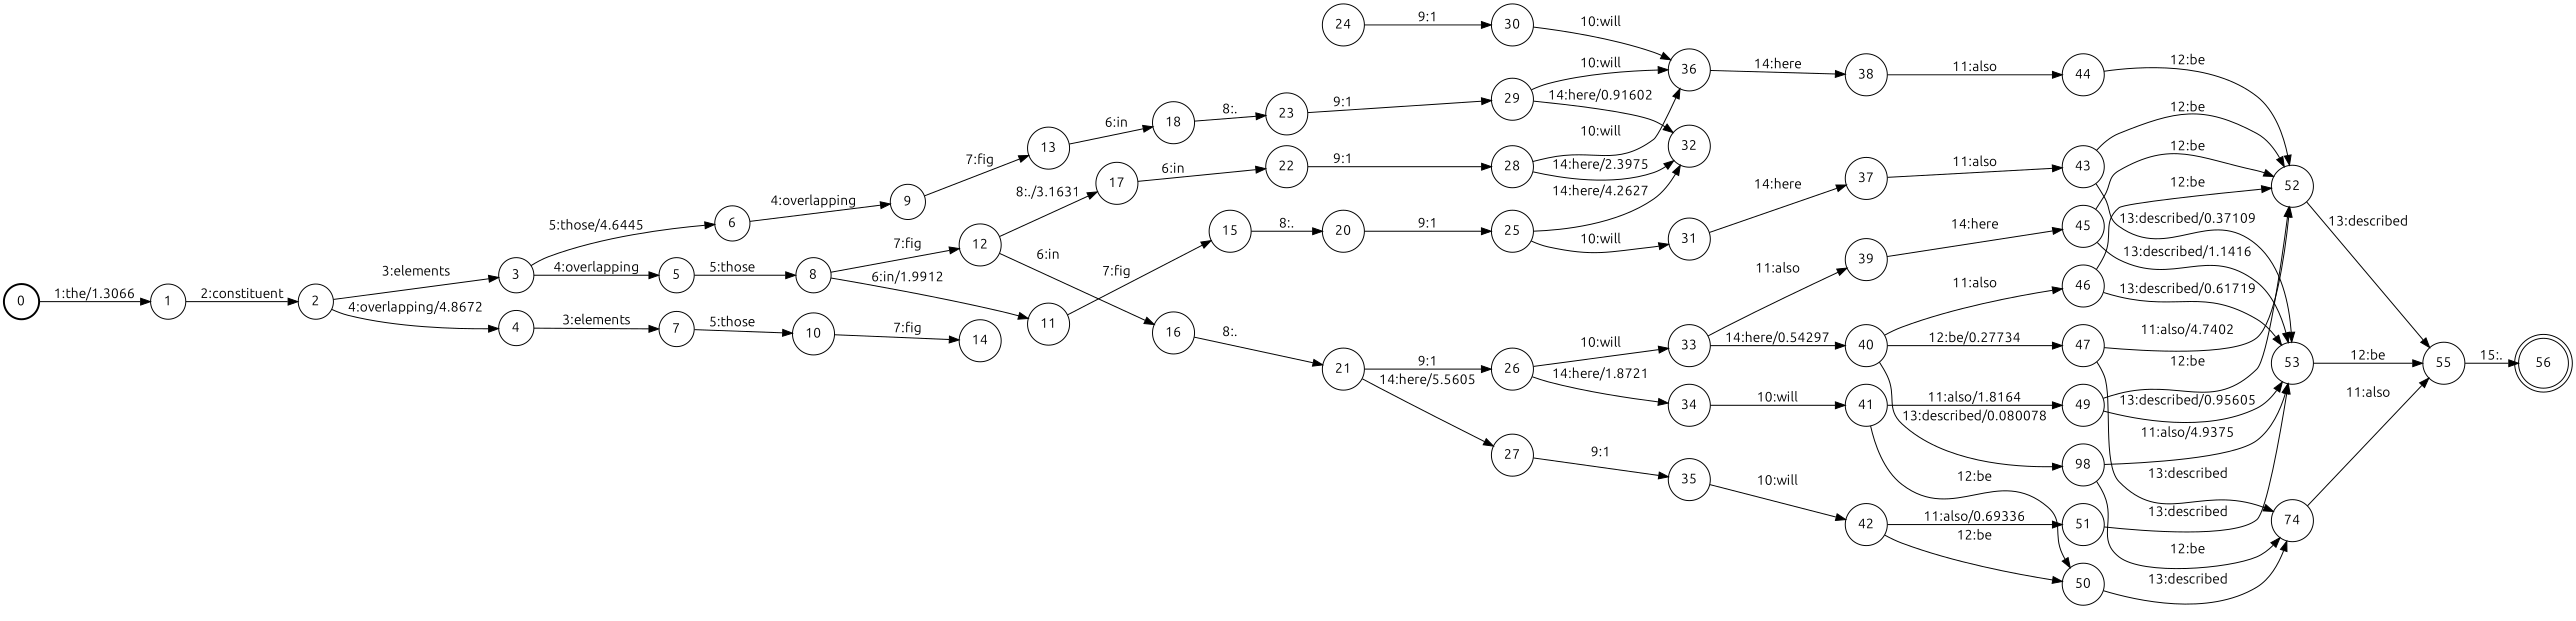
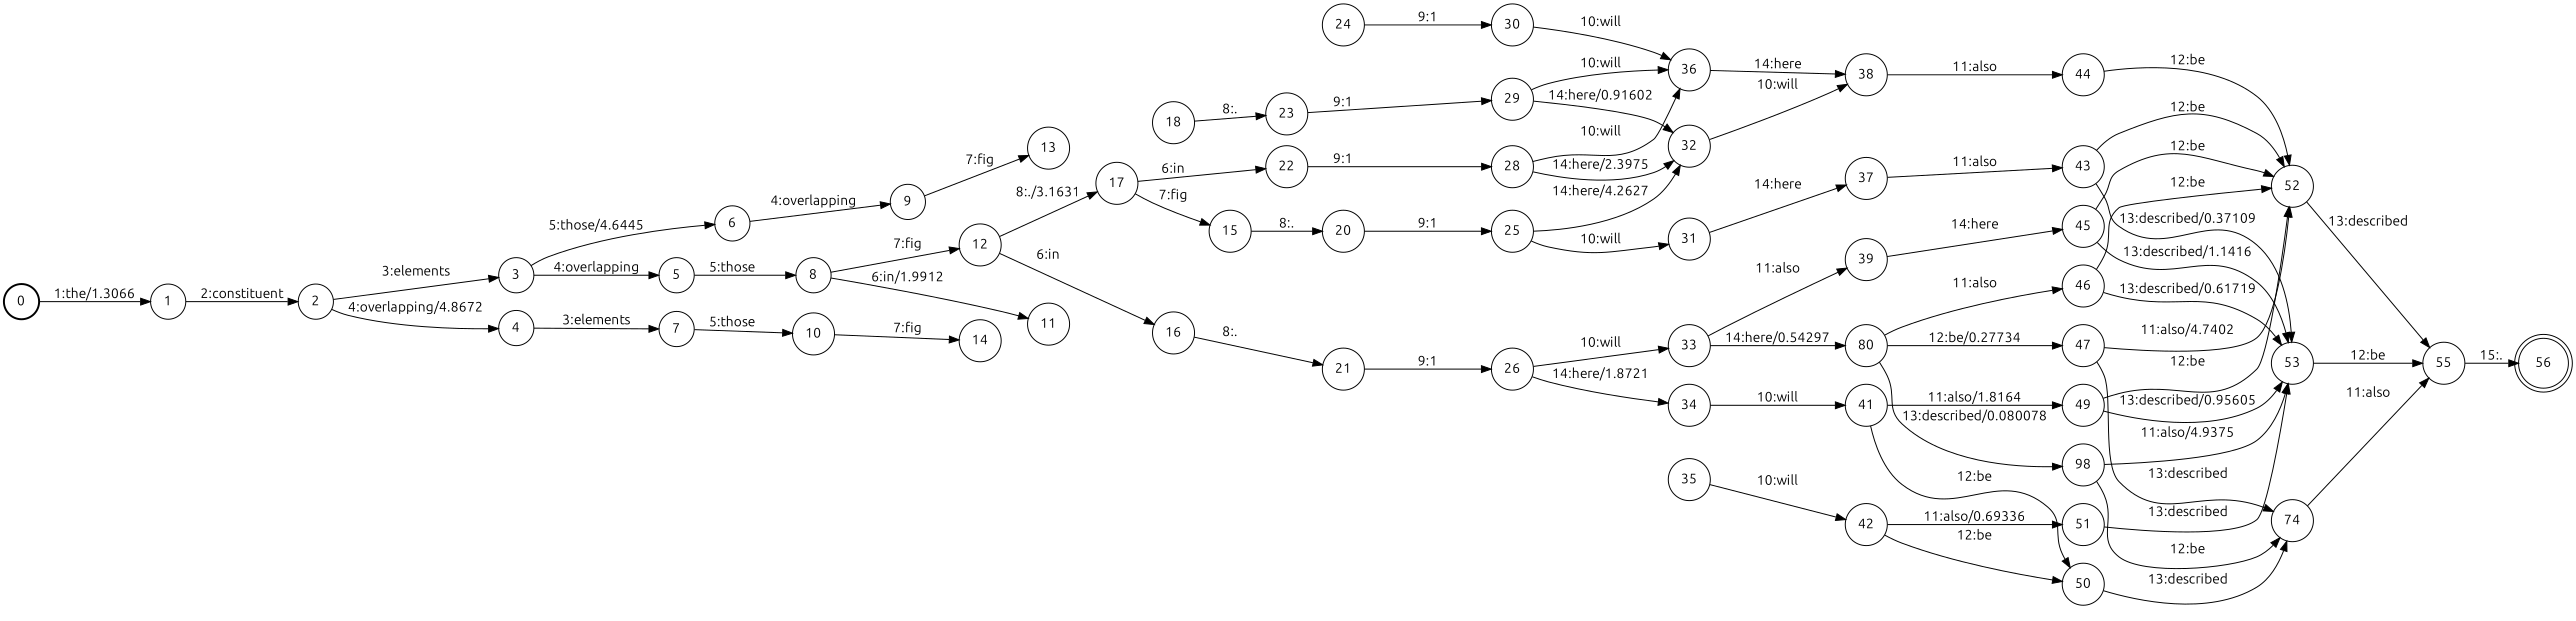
edge "32" -> "38": added, label "10:will"
edge "13" -> "18": removed, label "6:in"
edge "11" -> "15": now "17" -> "15"
node "40": label "40" -> "80"
node "27": removed
